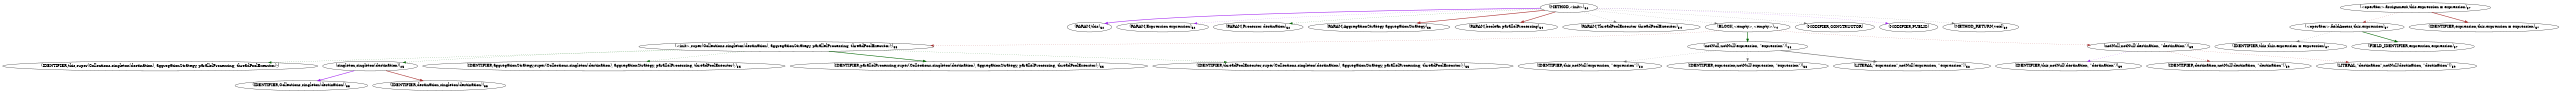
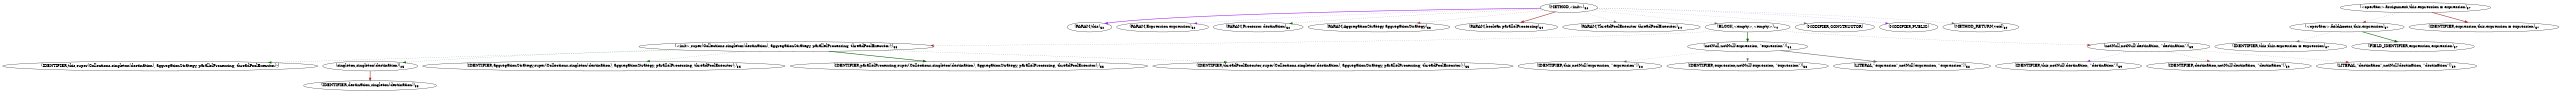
edge "(METHOD,<init>)" -> "(PARAM,AggregationStrategy aggregationStrategy)": style bold -> dotted
node "(IDENTIFIER,Collections,singleton(destination))": removed
